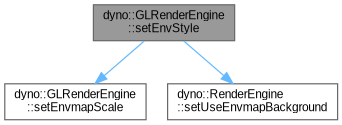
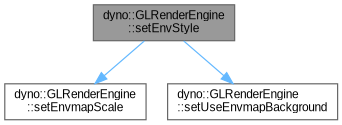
node "dyno::RenderEngine ::setUseEnvmapBackground": label "dyno::RenderEngine ::setUseEnvmapBackground" -> "dyno::GLRenderEngine ::setUseEnvmapBackground"
